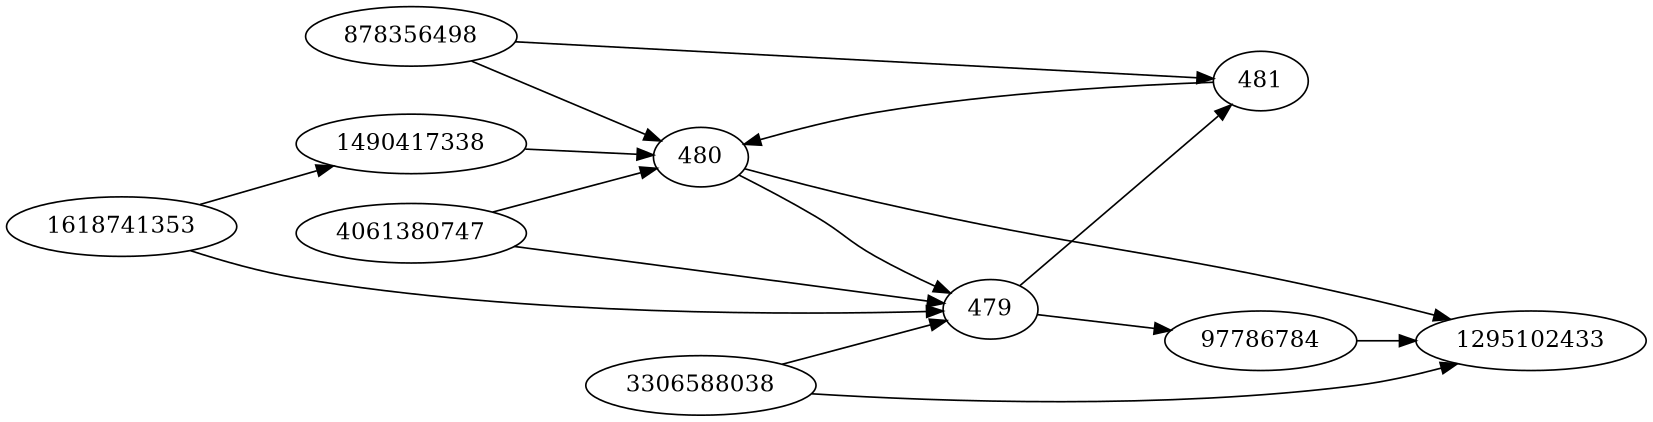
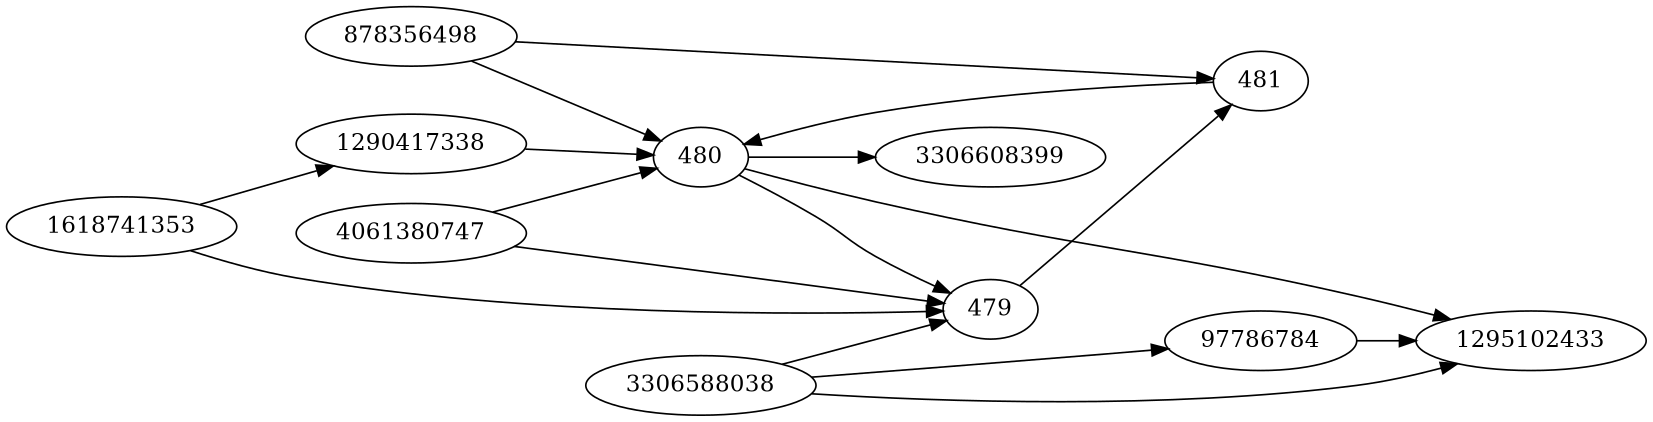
node "1490417338": label "1490417338" -> "1290417338"
node "3306608399": added
edge "479" -> "97786784": now "3306588038" -> "97786784"
